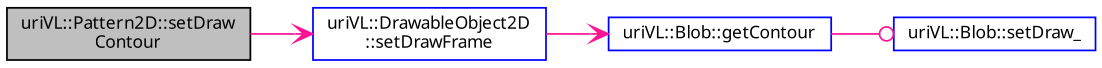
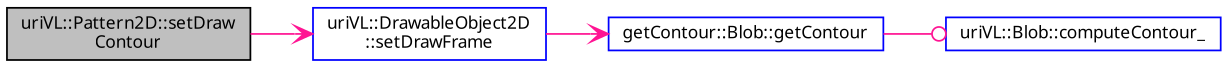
node "uriVL::Blob::getContour": label "uriVL::Blob::getContour" -> "getContour::Blob::getContour"
node "uriVL::Blob::setDraw_": label "uriVL::Blob::setDraw_" -> "uriVL::Blob::computeContour_"
